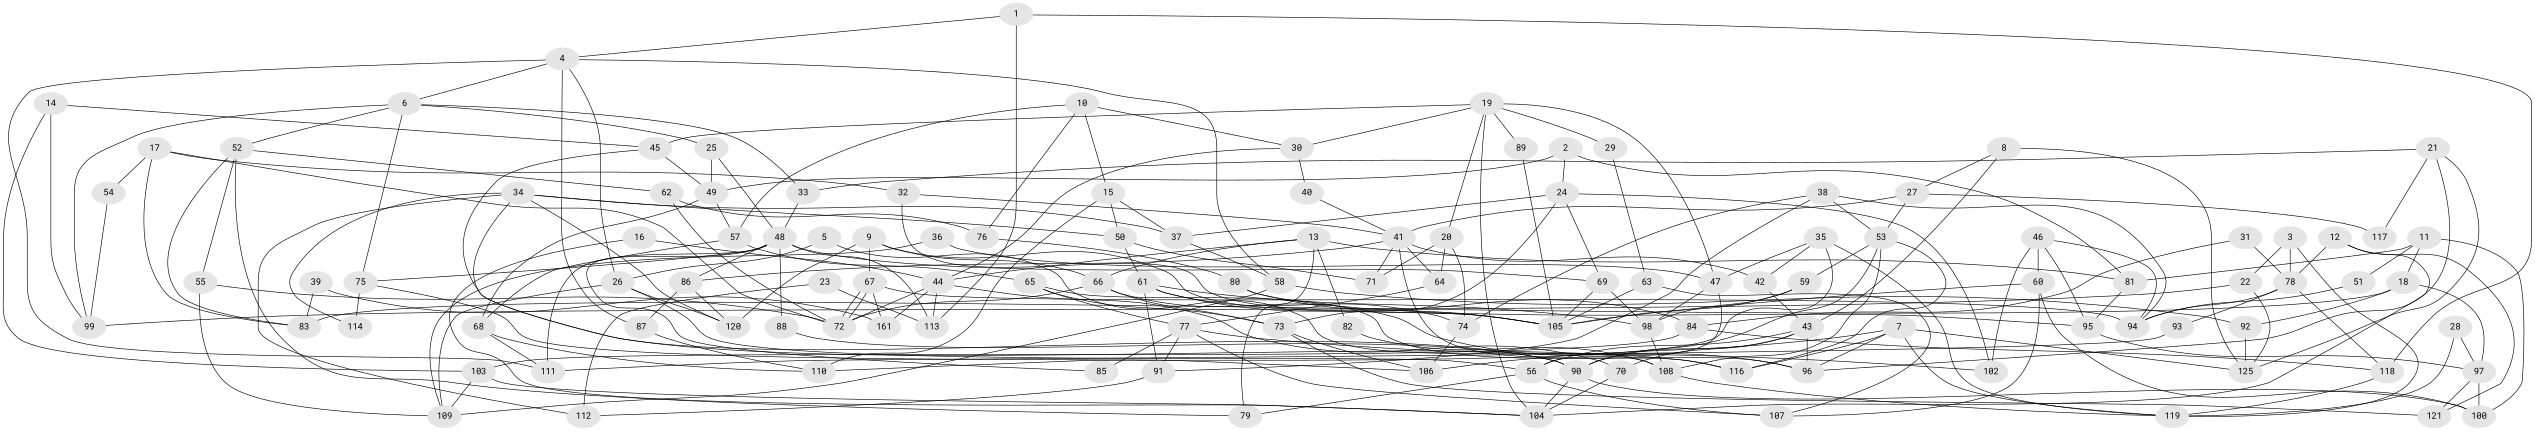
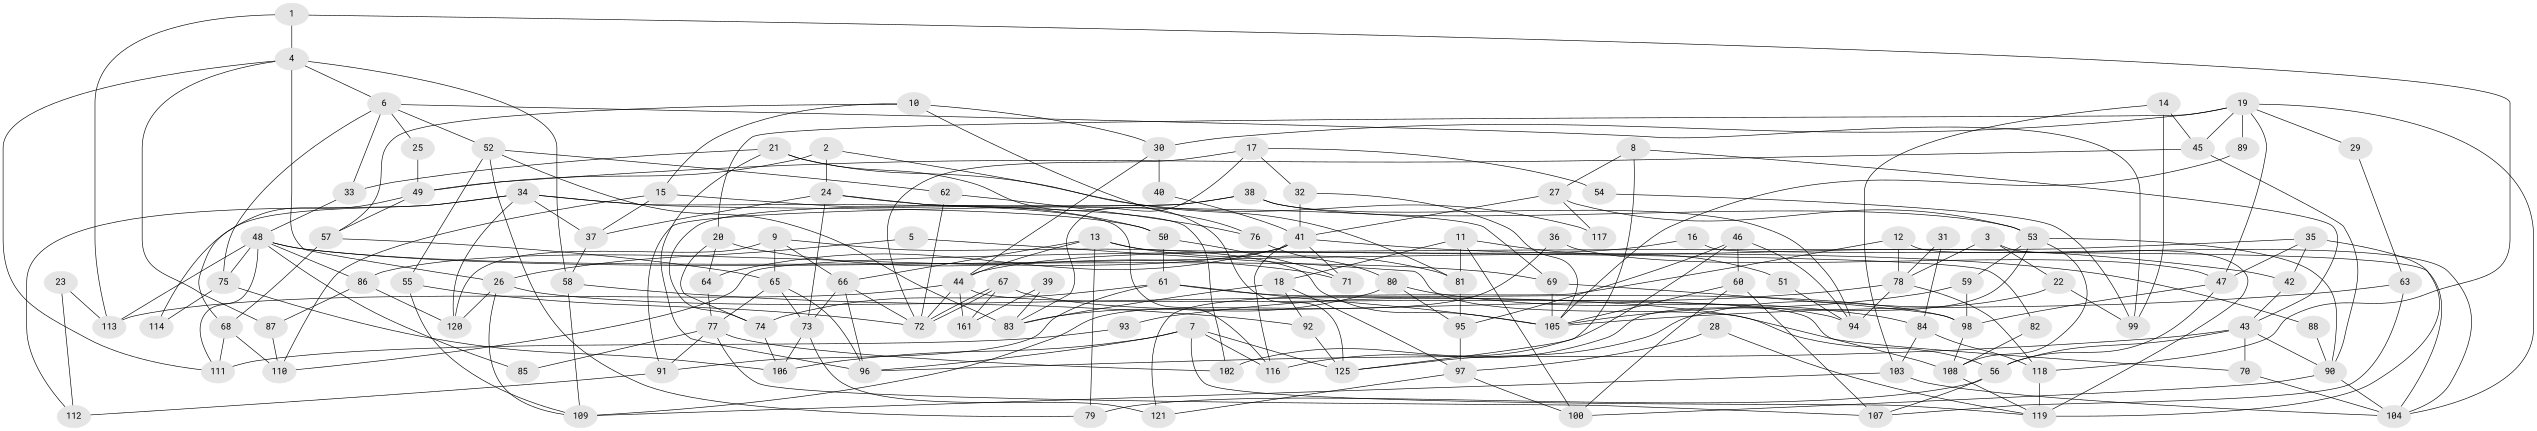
edge "25" -- "48": removed
edge "9" -- "67": now "9" -- "65"
edge "80" -- "83": added
